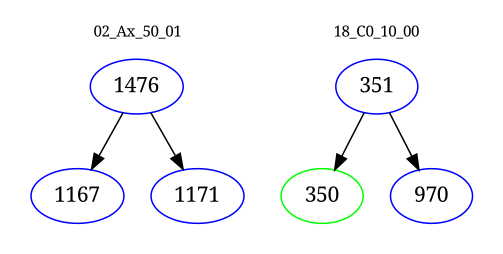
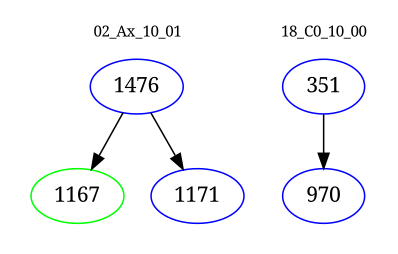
cluster "02_Ax_50_01": label "02_Ax_50_01" -> "02_Ax_10_01"
node "1167": color blue -> green
node "350": removed
